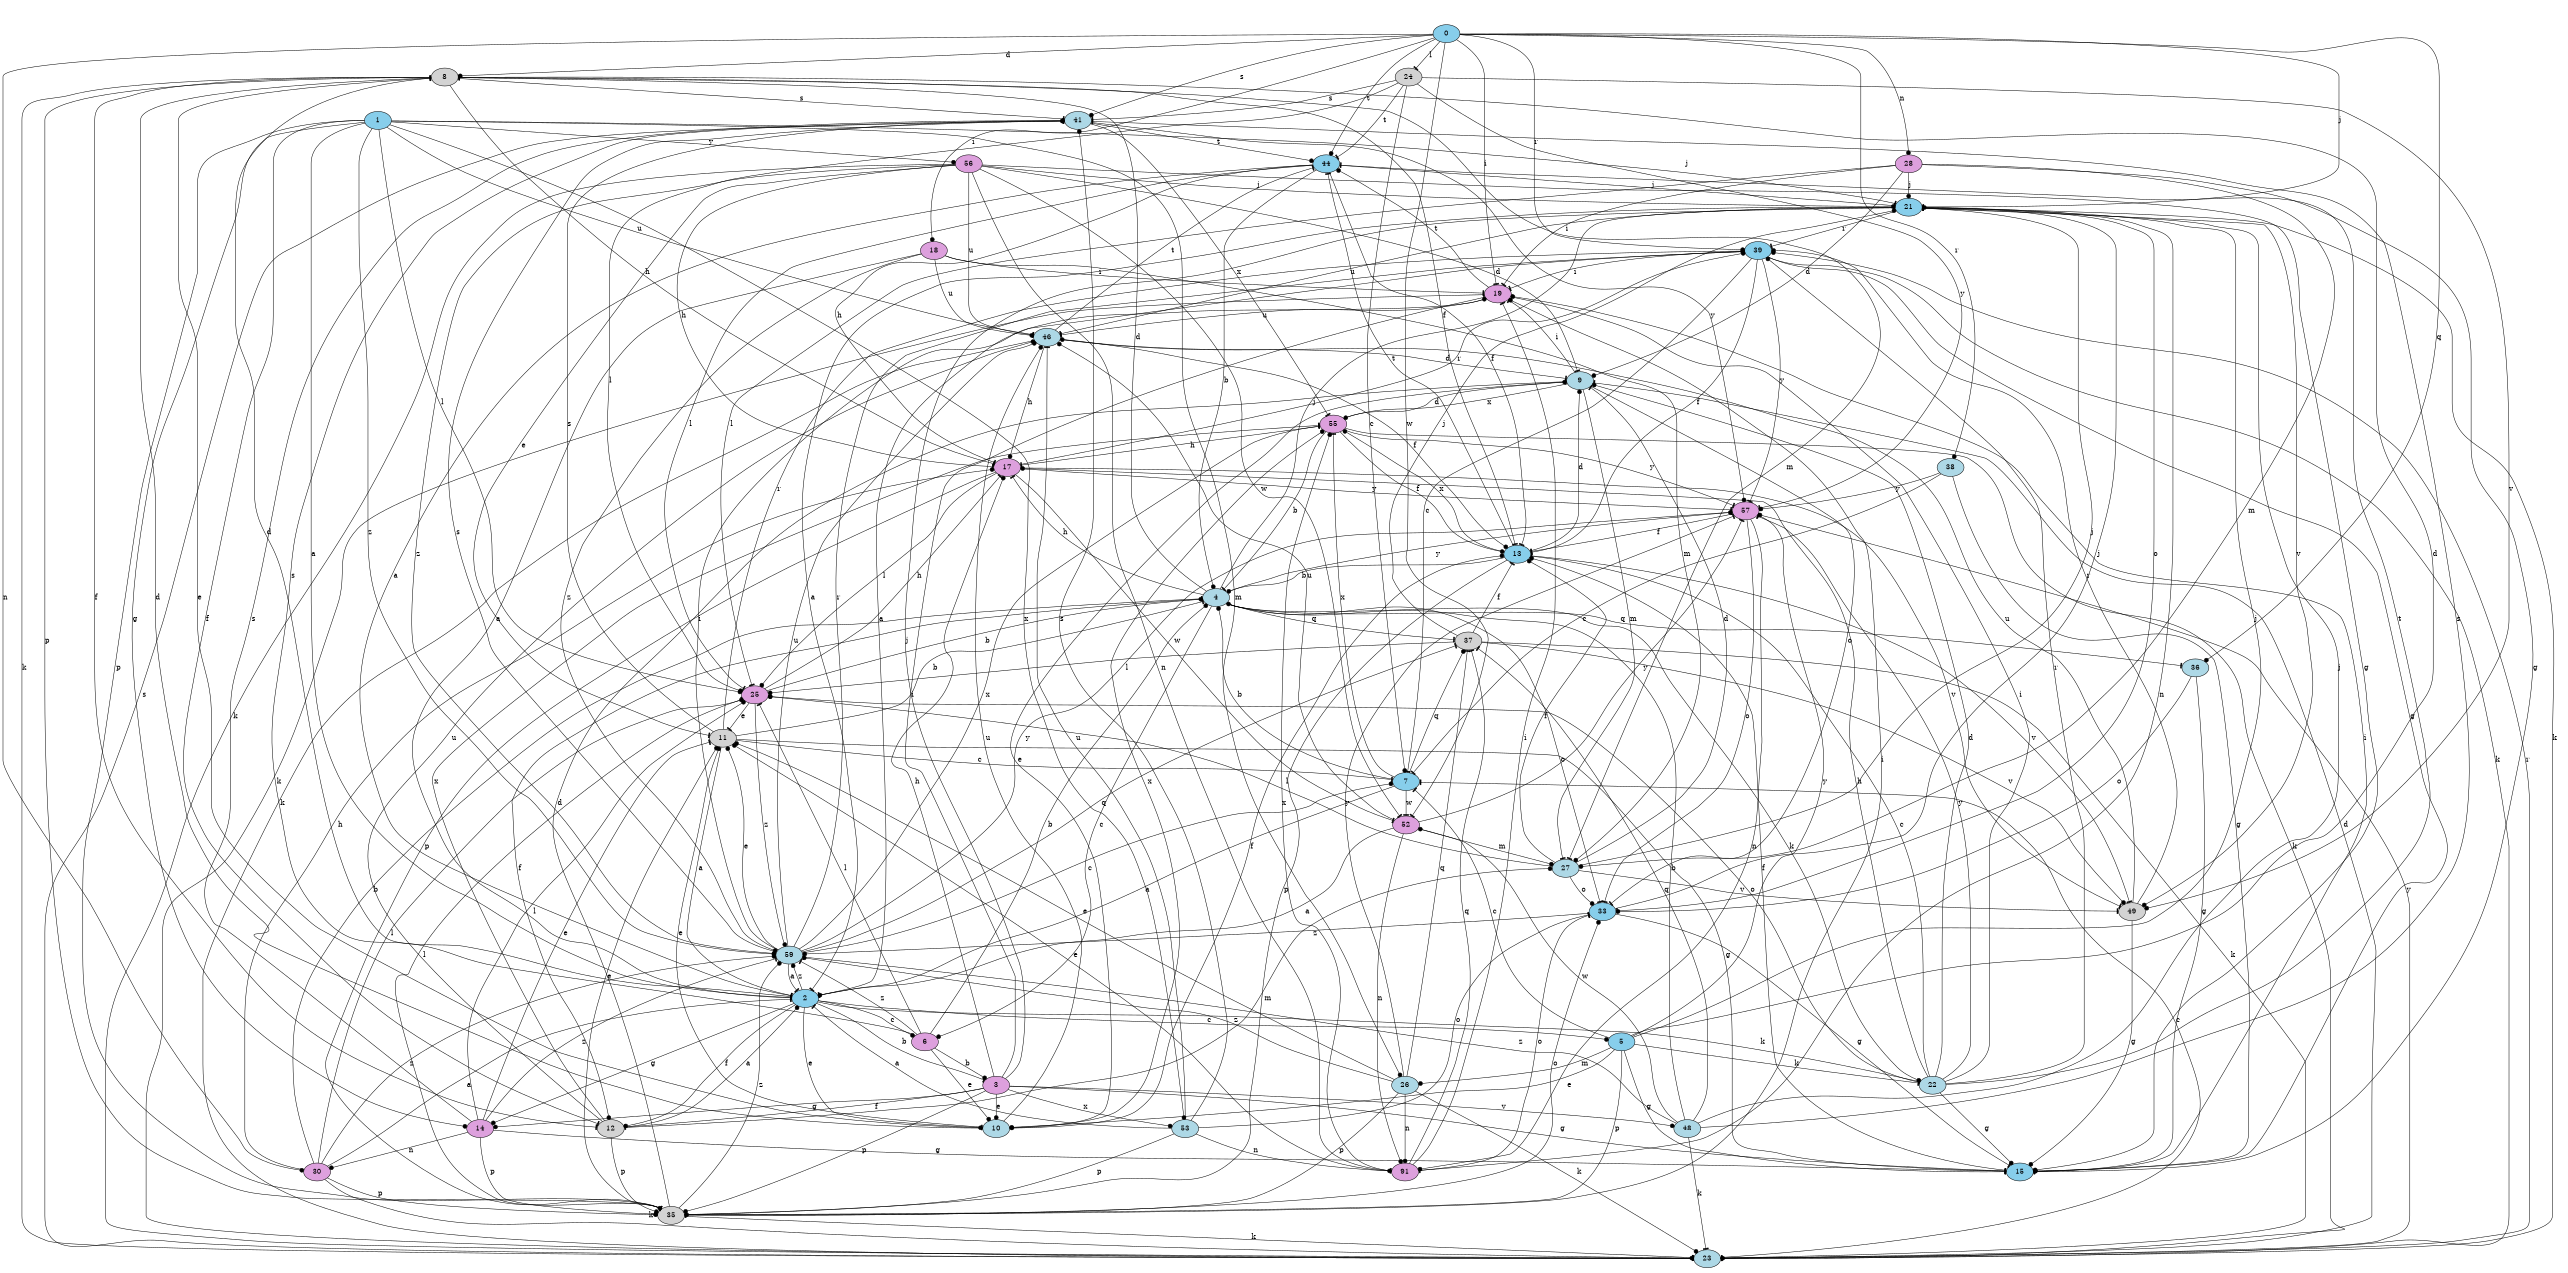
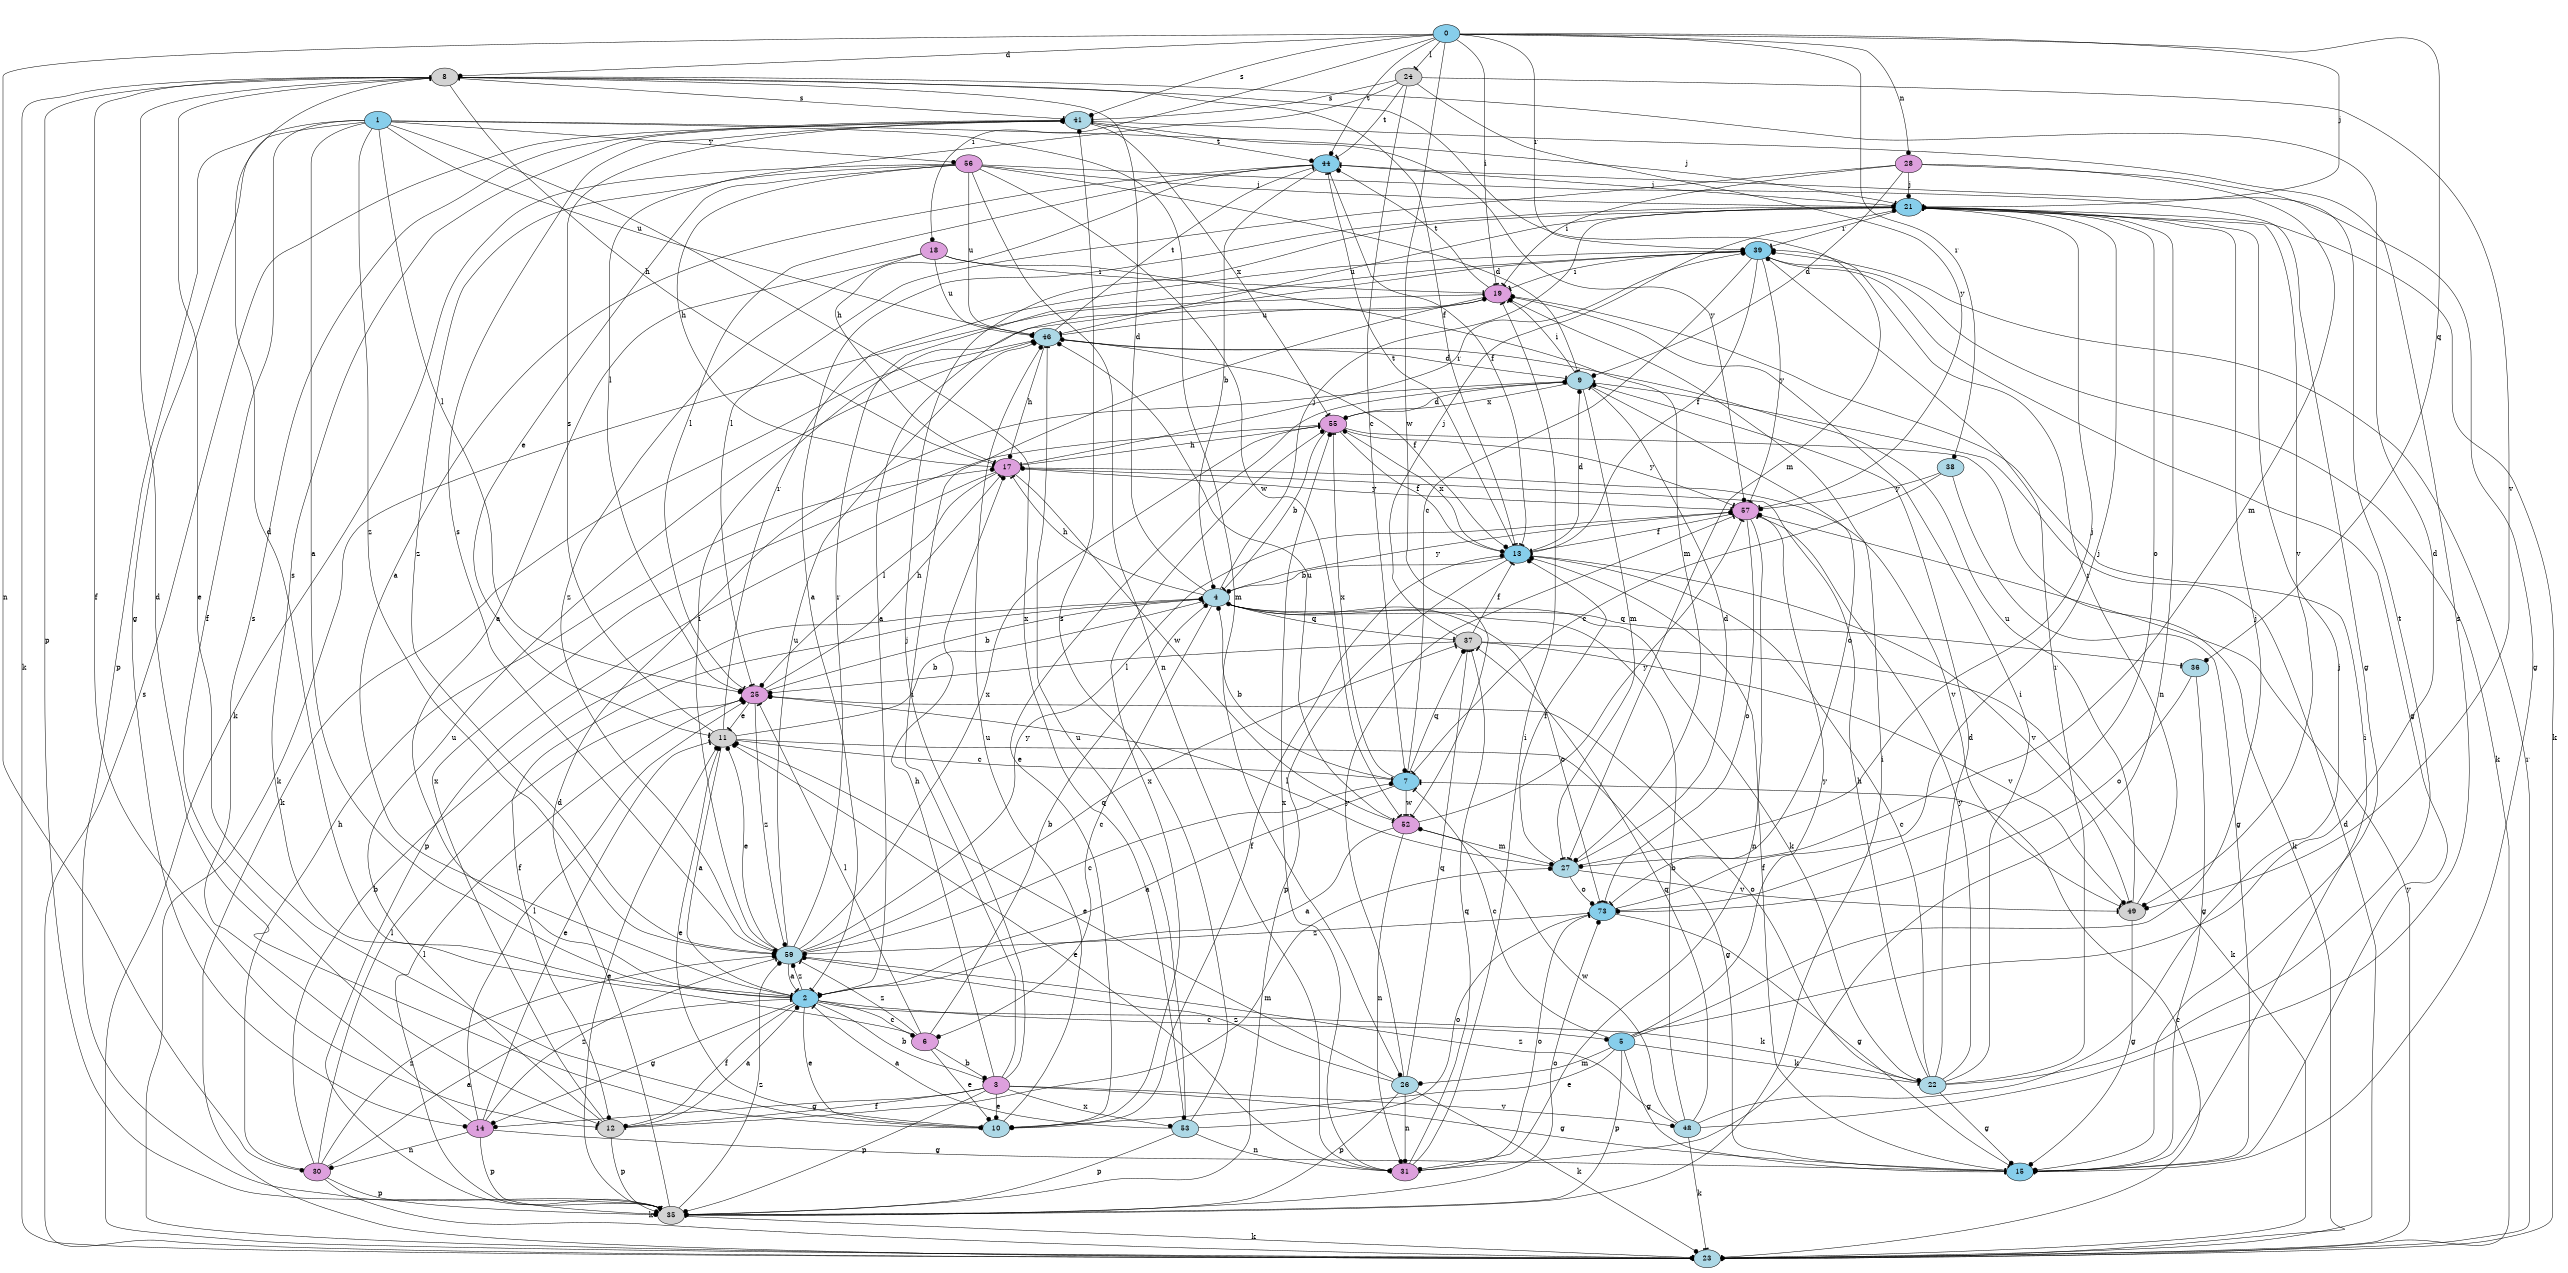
node "33": label "33" -> "73"
node "91": label "91" -> "31"
